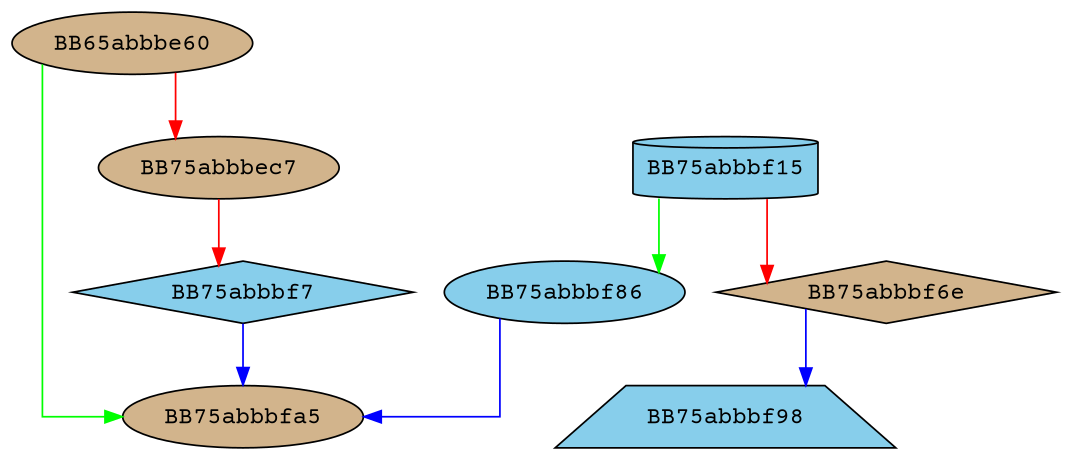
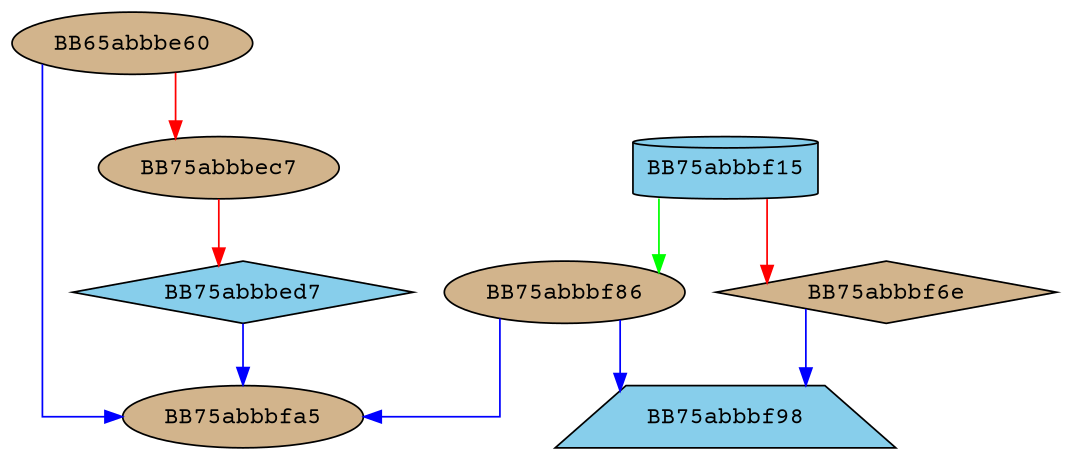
edge "BB65abbbe60" -> "BB75abbbfa5": color green -> blue
node "BB75abbbf7": label "BB75abbbf7" -> "BB75abbbed7"
node "BB75abbbf86": fillcolor skyblue -> tan
edge "BB75abbbf86" -> "BB75abbbf98": added
